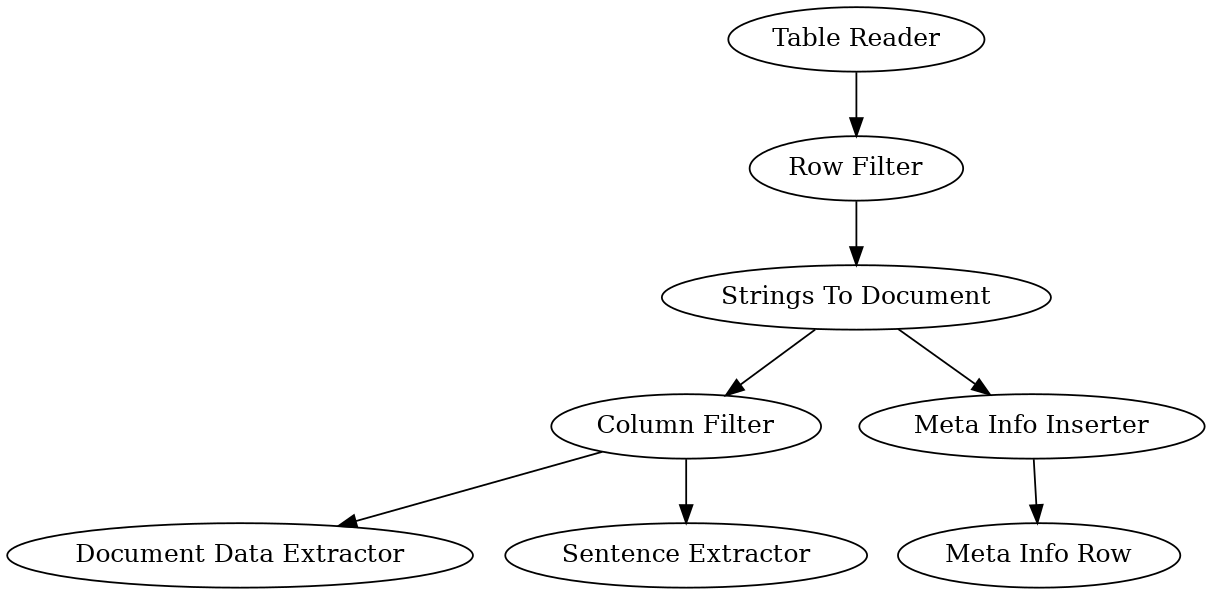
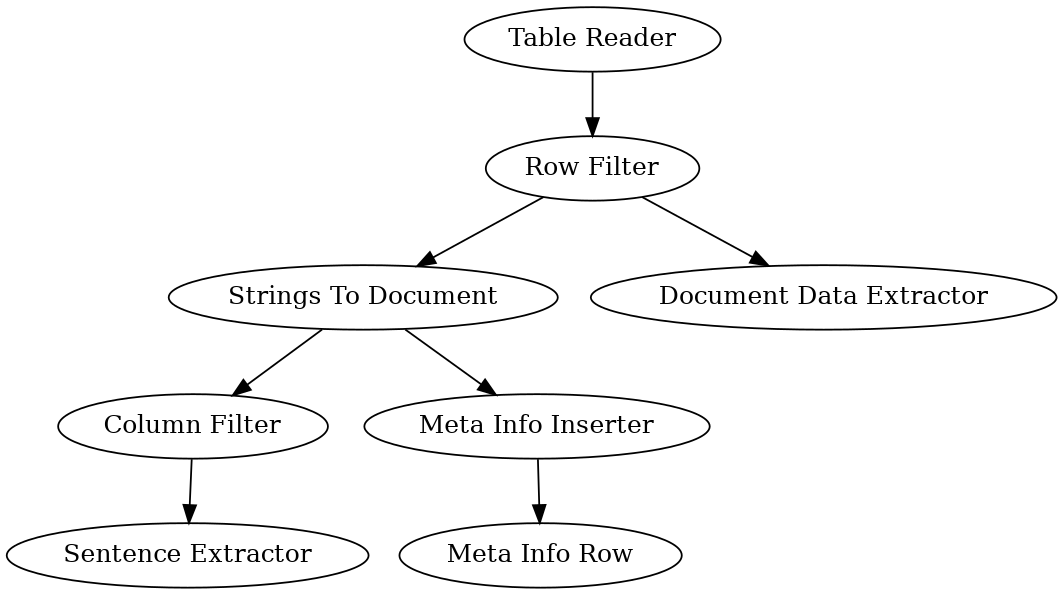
edge "Column Filter" -> "Document Data Extractor": now "Row Filter" -> "Document Data Extractor"
